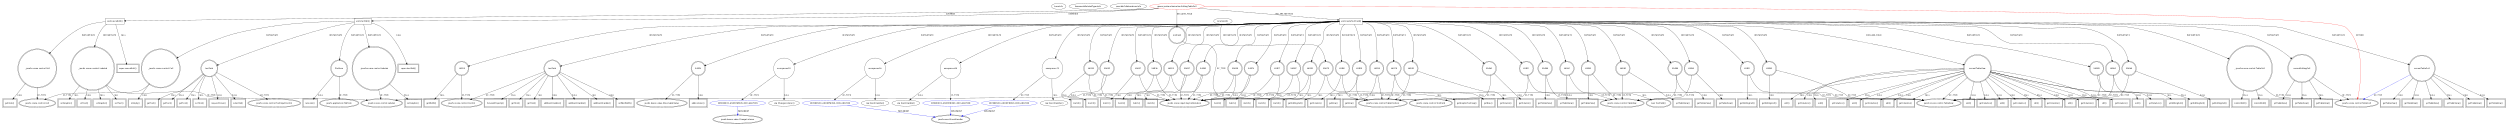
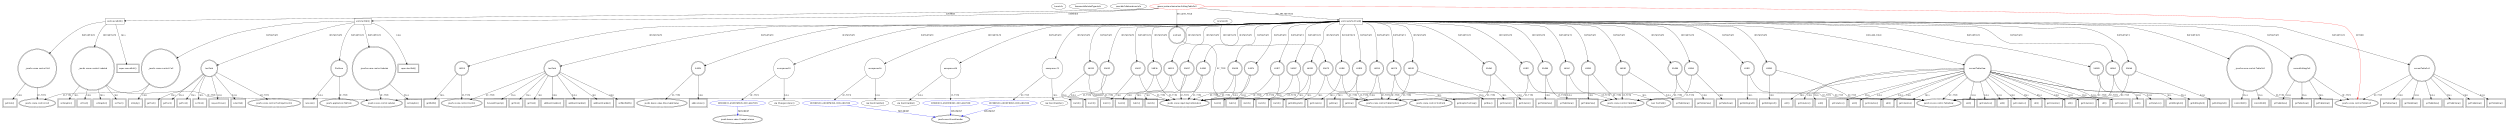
edge "currentTableCell" -> "javafx.scene.control.TableCell": color blue -> black
edge "VAR35" -> "javafx.scene.input.KeyCombination": label "OF_TYPE" -> "OVERRIDE"
